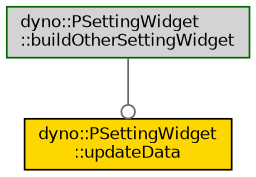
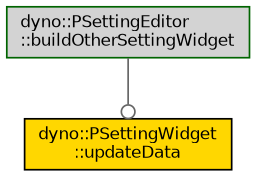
node "dyno::PSettingWidget ::buildOtherSettingWidget": label "dyno::PSettingWidget ::buildOtherSettingWidget" -> "dyno::PSettingEditor ::buildOtherSettingWidget"
